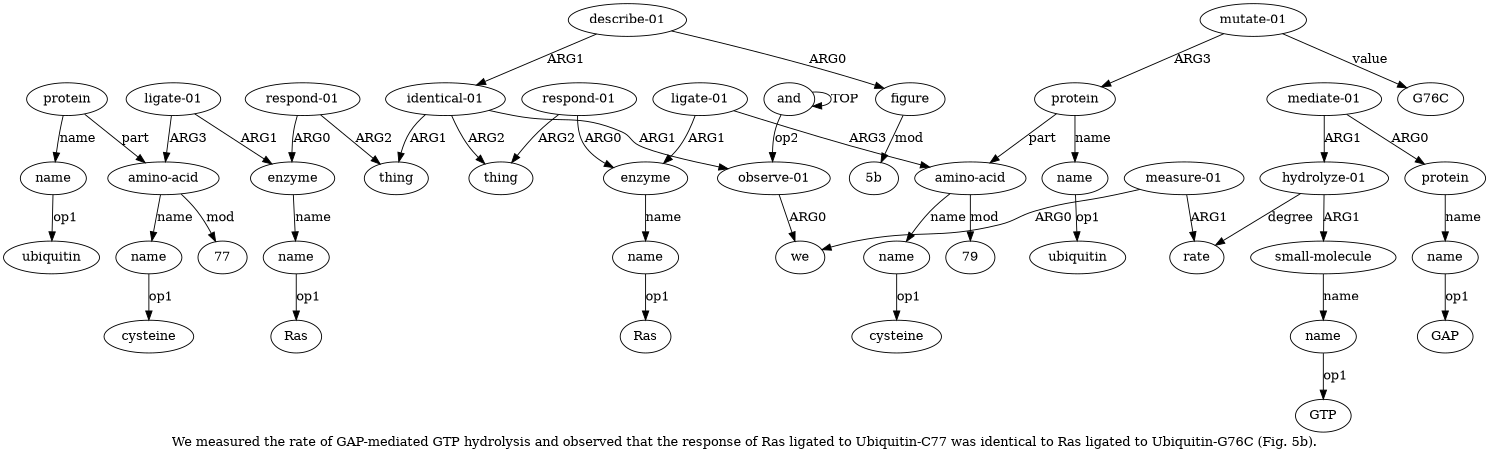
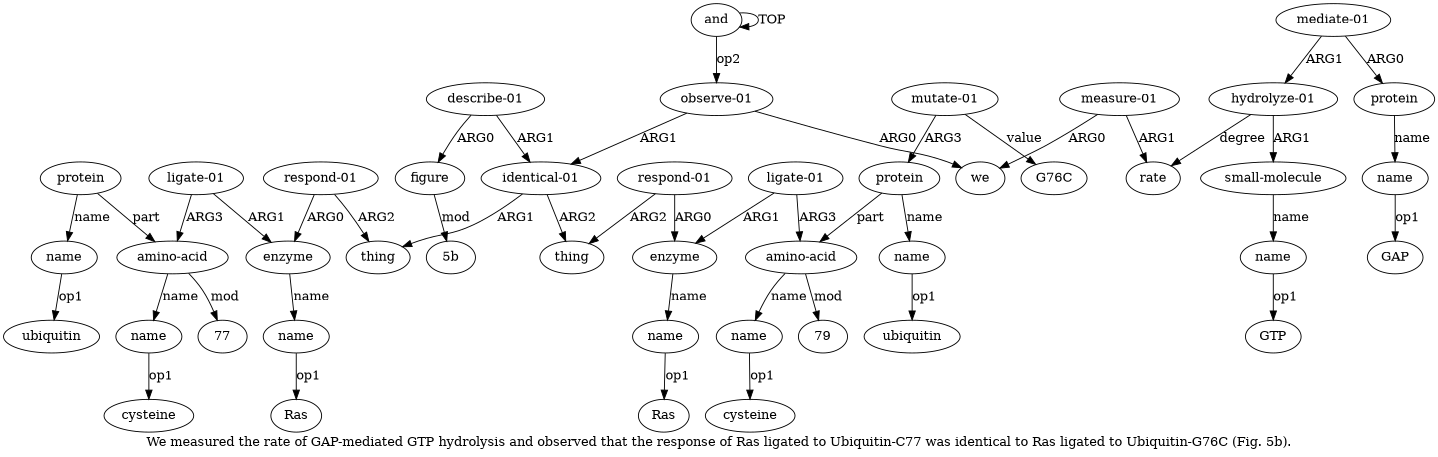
edge "identical-01" -> "observe-01": reversed
